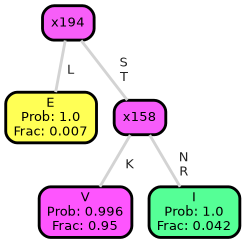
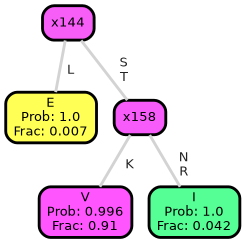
node "x194": label "x194" -> "x144"
node "V Prob: 0.996 Frac: 0.95": label "V Prob: 0.996 Frac: 0.95" -> "V Prob: 0.996 Frac: 0.91"
